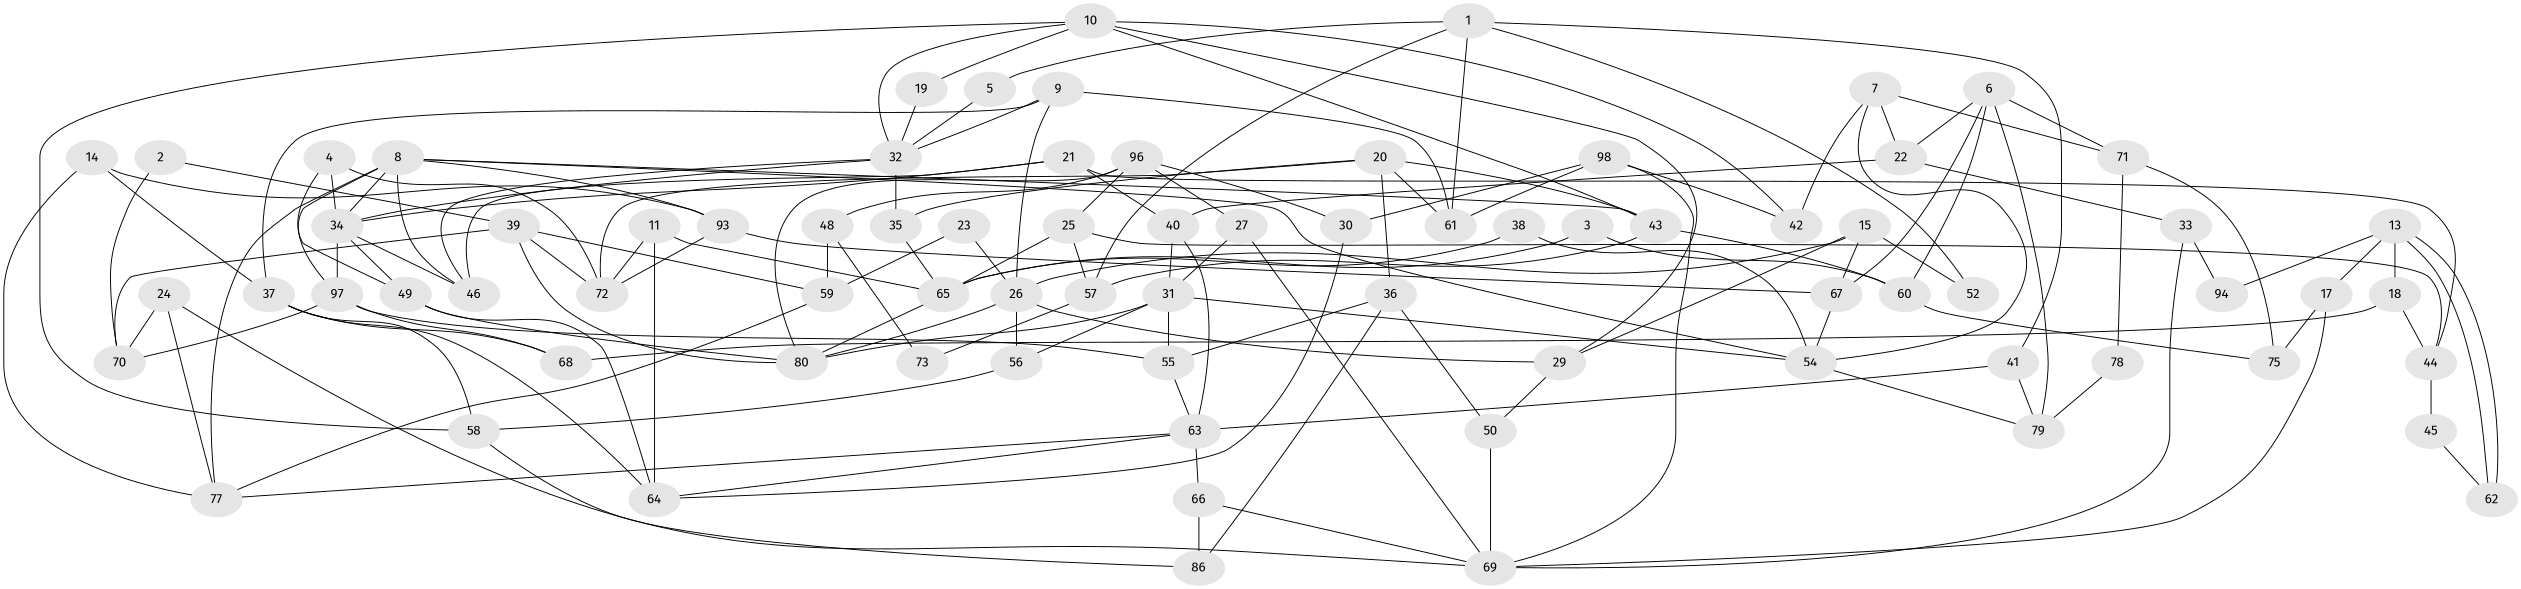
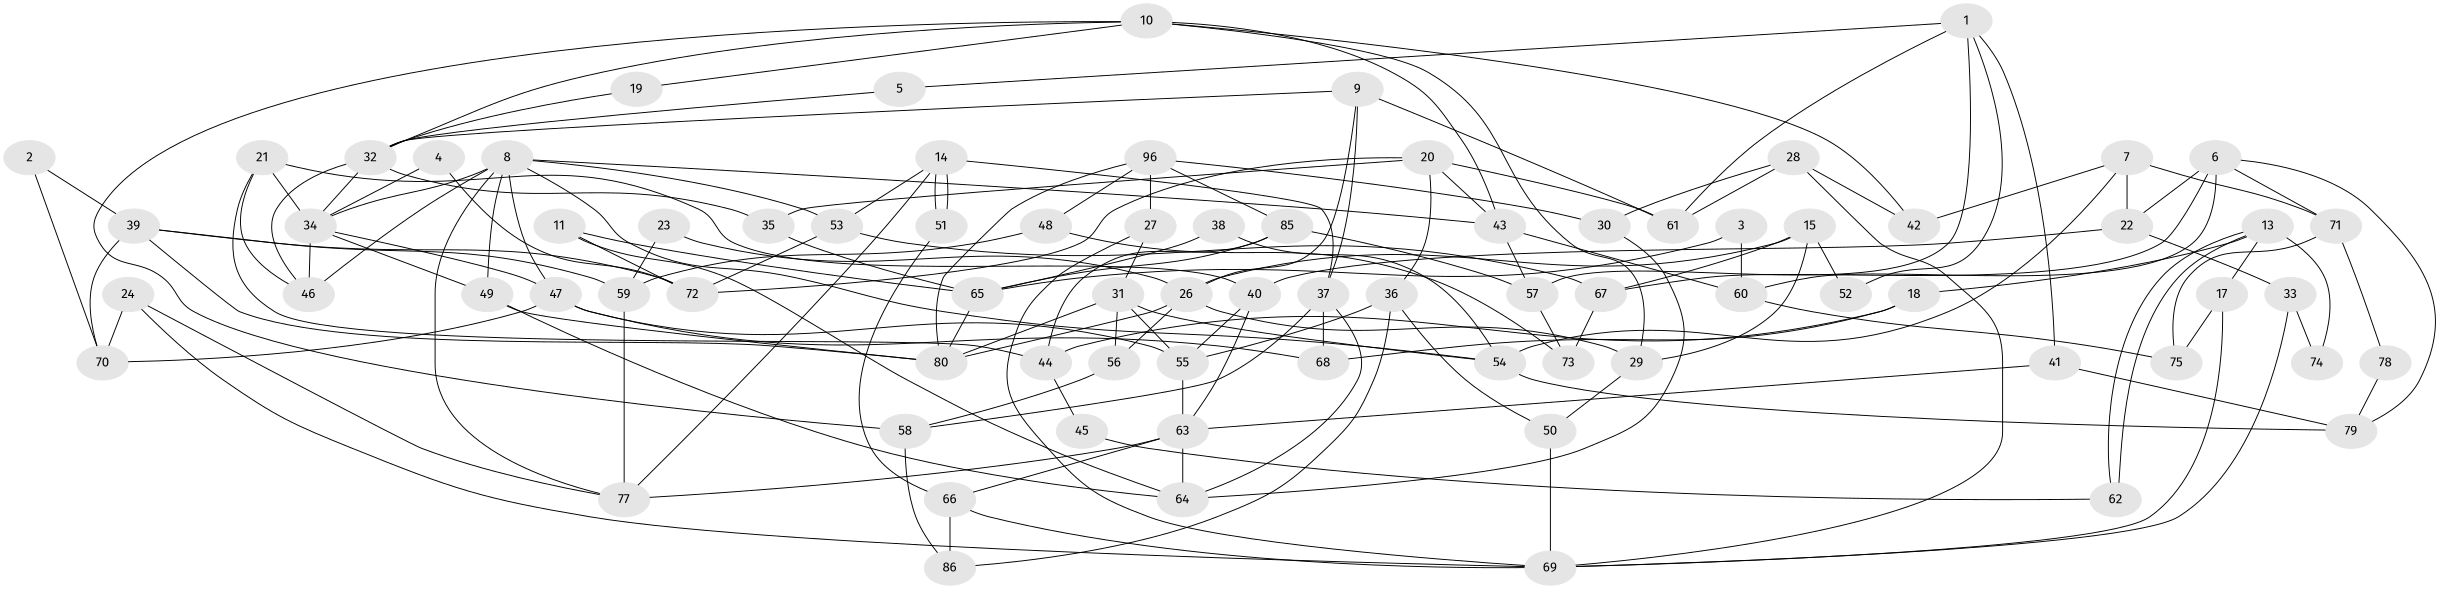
node "98": label "98" -> "28"
node "93": label "93" -> "53"
node "51": added
node "25": label "25" -> "85"
edge "4" -- "49": now "8" -- "49"
edge "40" -- "31": now "40" -- "55"
node "97": label "97" -> "47"
node "94": label "94" -> "74"
edge "67" -- "54": now "67" -- "73"
